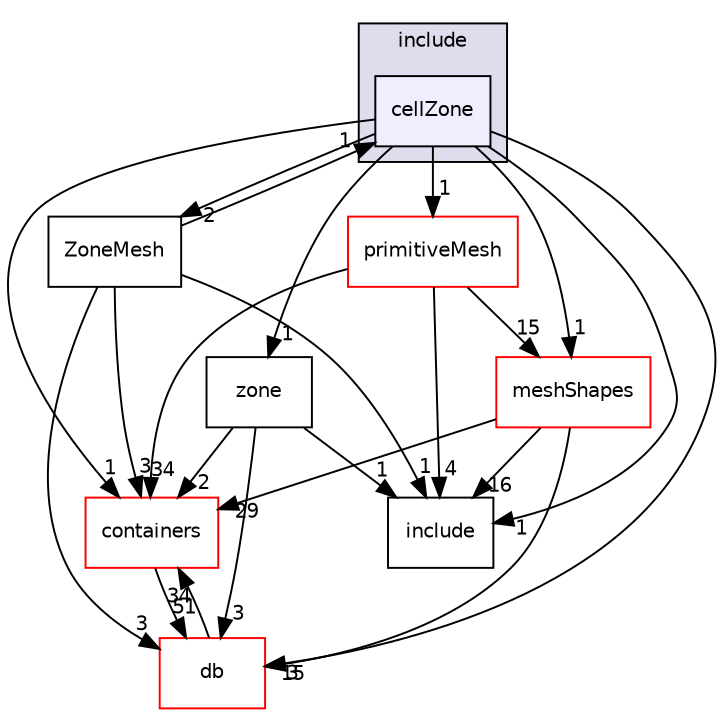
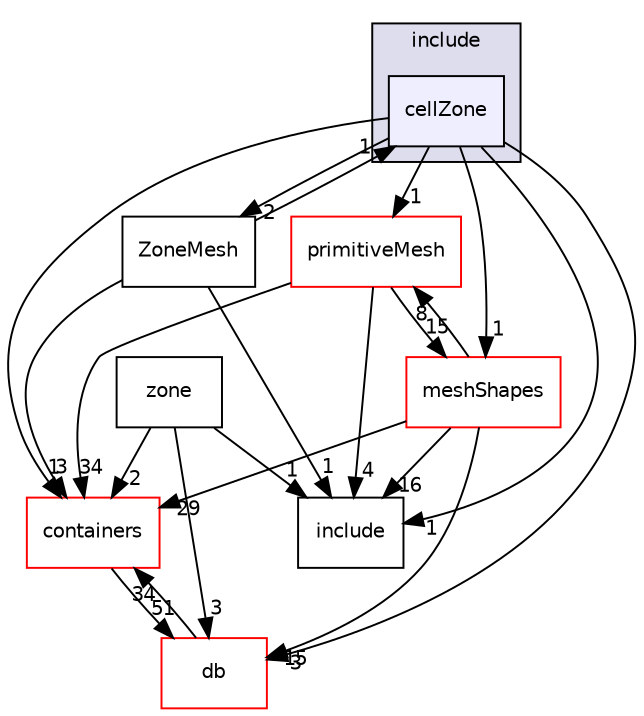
edge "cellZone" -> "zone": removed
edge "meshShapes" -> "primitiveMesh": added
edge "ZoneMesh" -> "db": removed
